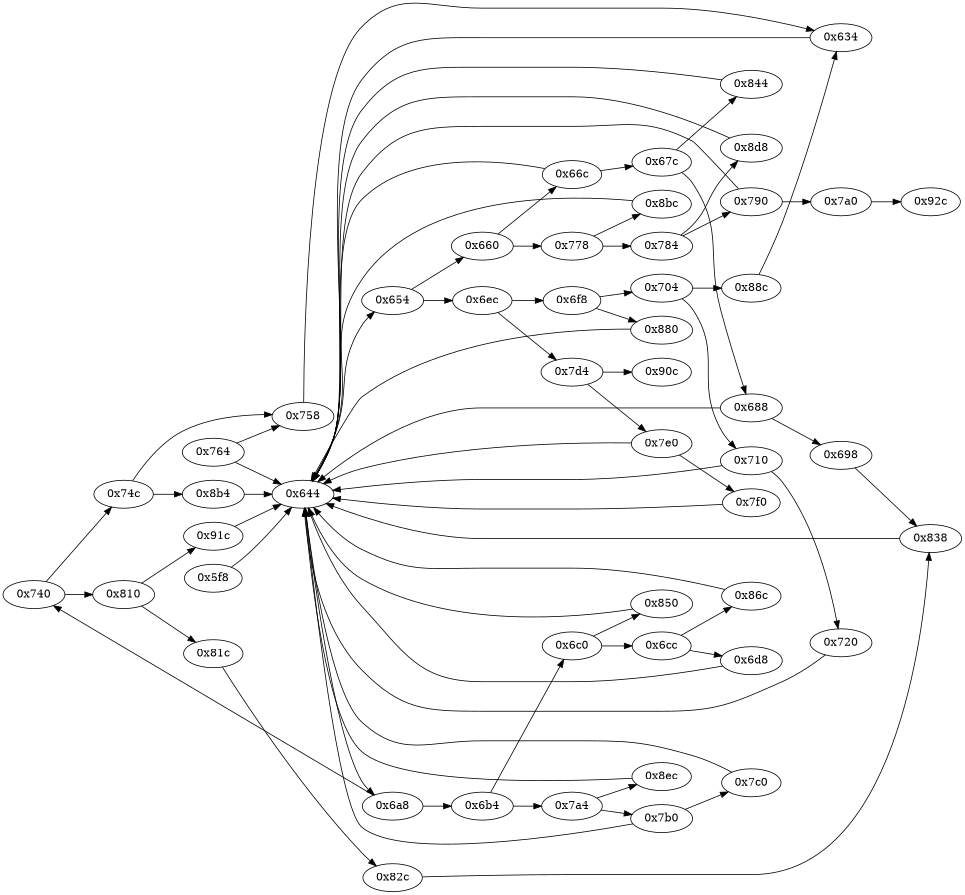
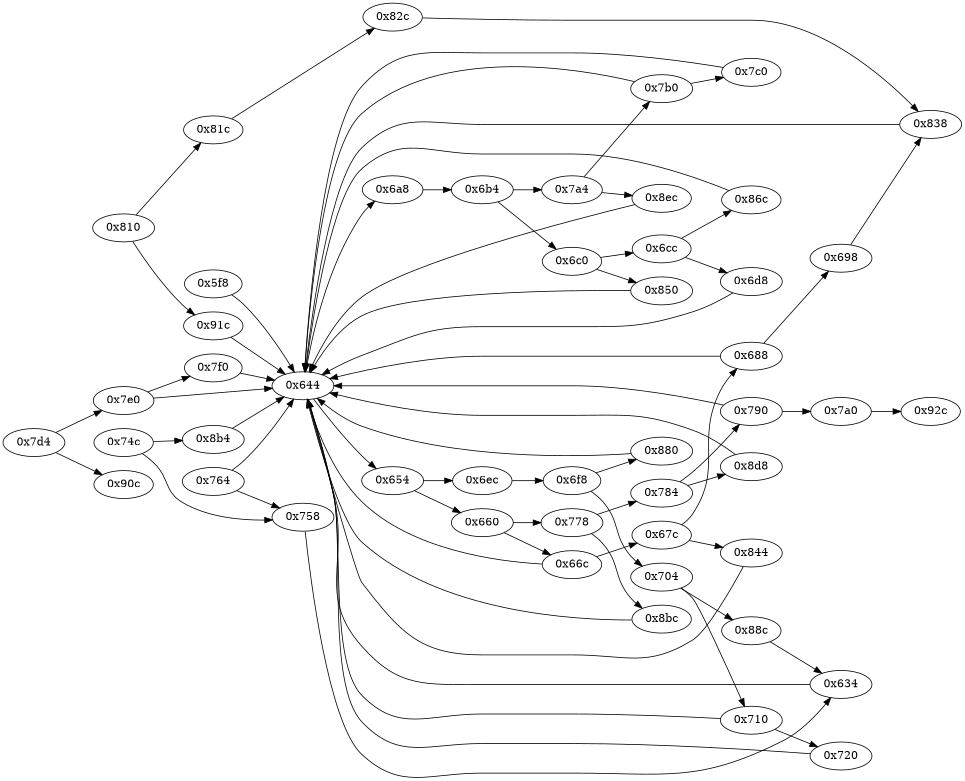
edge "0x6ec" -> "0x7d4": removed
node "0x740": removed
